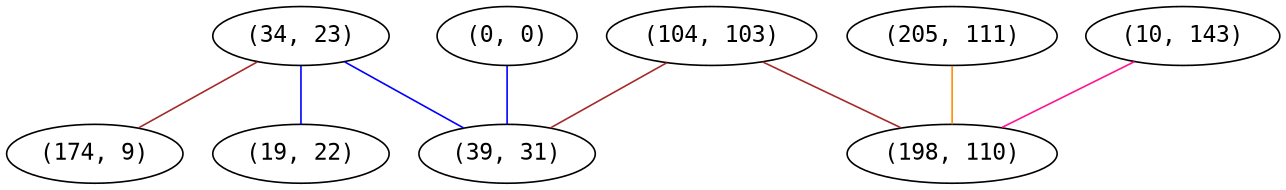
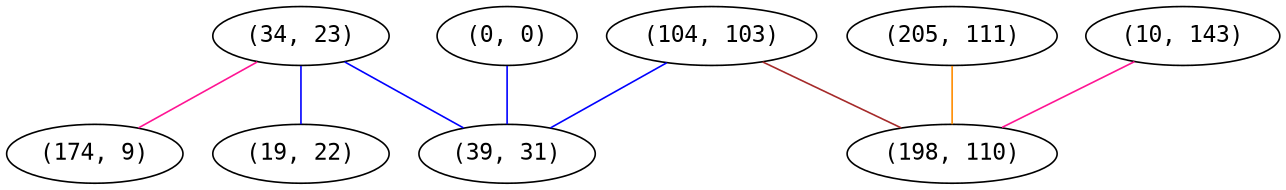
edge "(34, 23)" -- "(174, 9)": color brown -> deeppink
edge "(104, 103)" -- "(39, 31)": color brown -> blue
